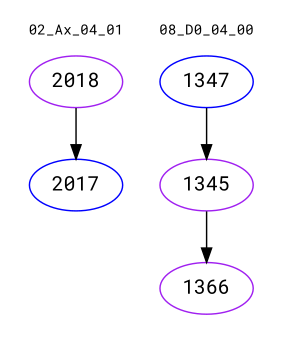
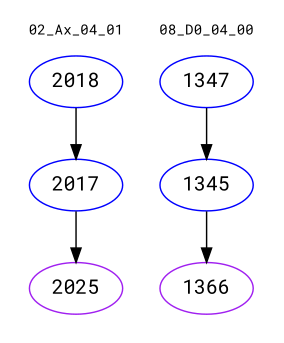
node "2018": color purple -> blue
node "1345": color purple -> blue
node "2025": added
